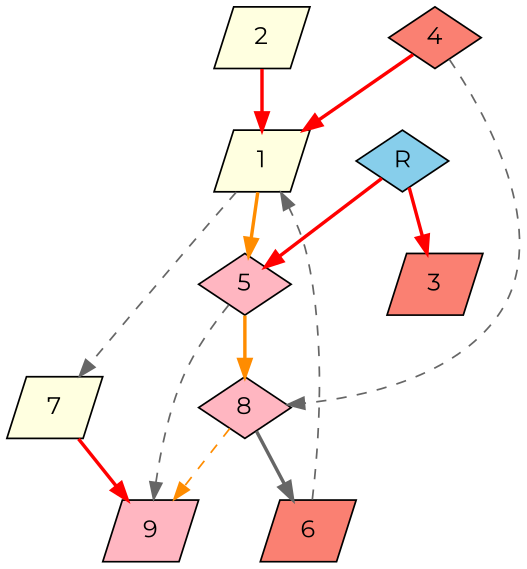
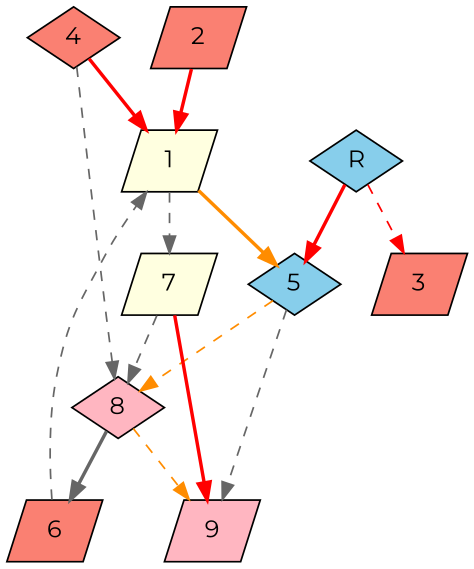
node "2": fillcolor lightyellow -> salmon
edge "R" -> "3": style bold -> dashed
node "5": fillcolor lightpink -> skyblue
edge "5" -> "8": style bold -> dashed
edge "7" -> "8": added
